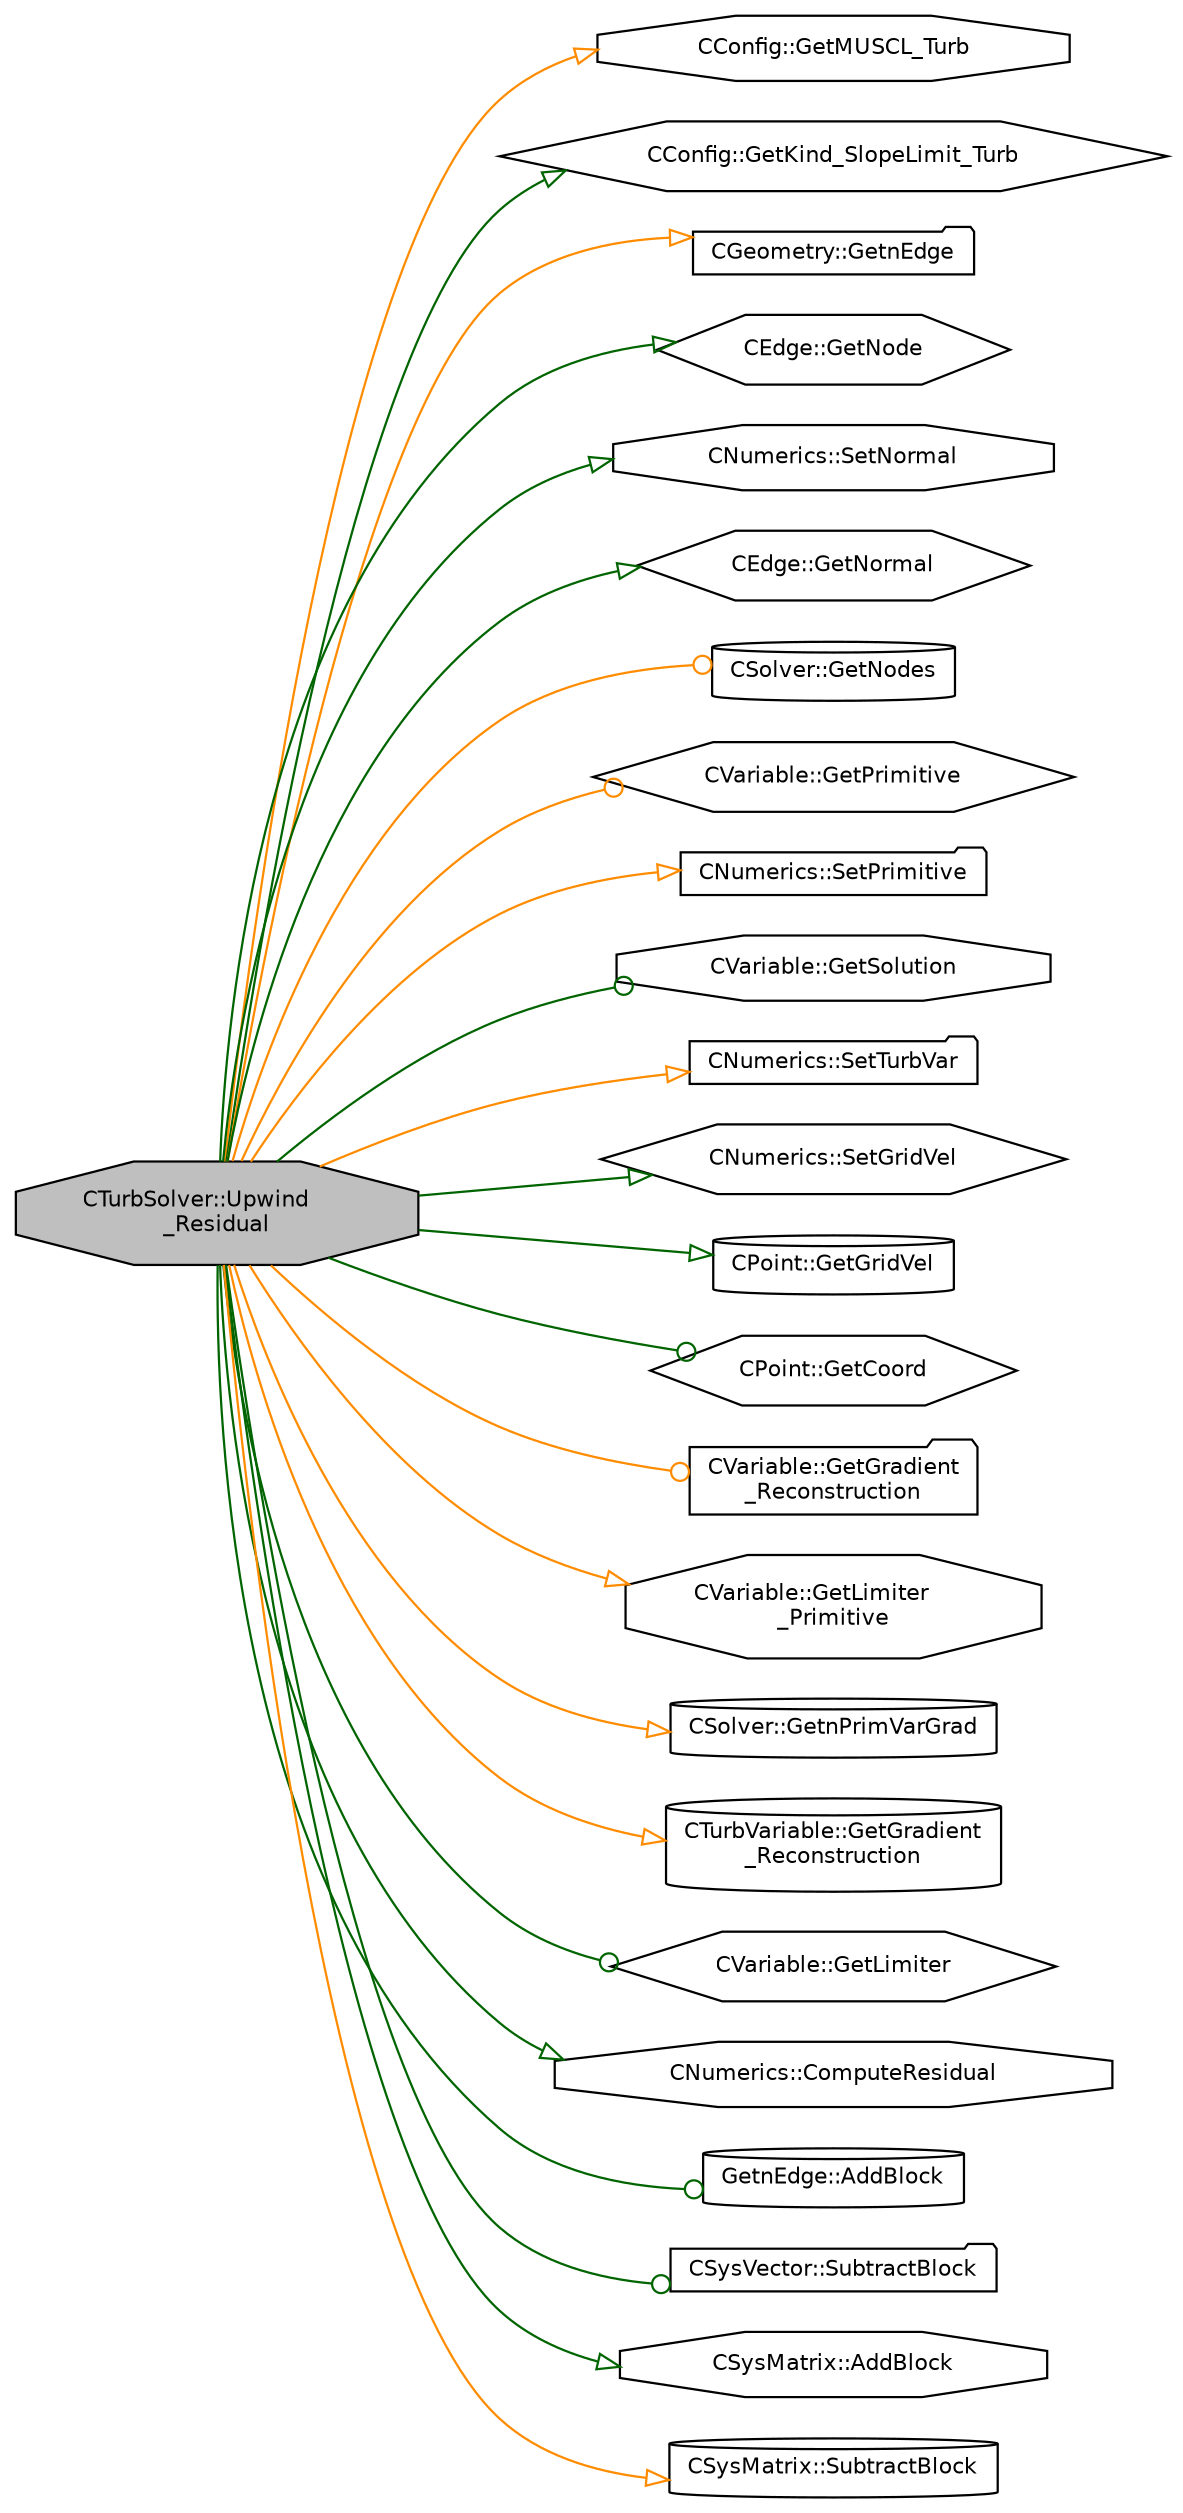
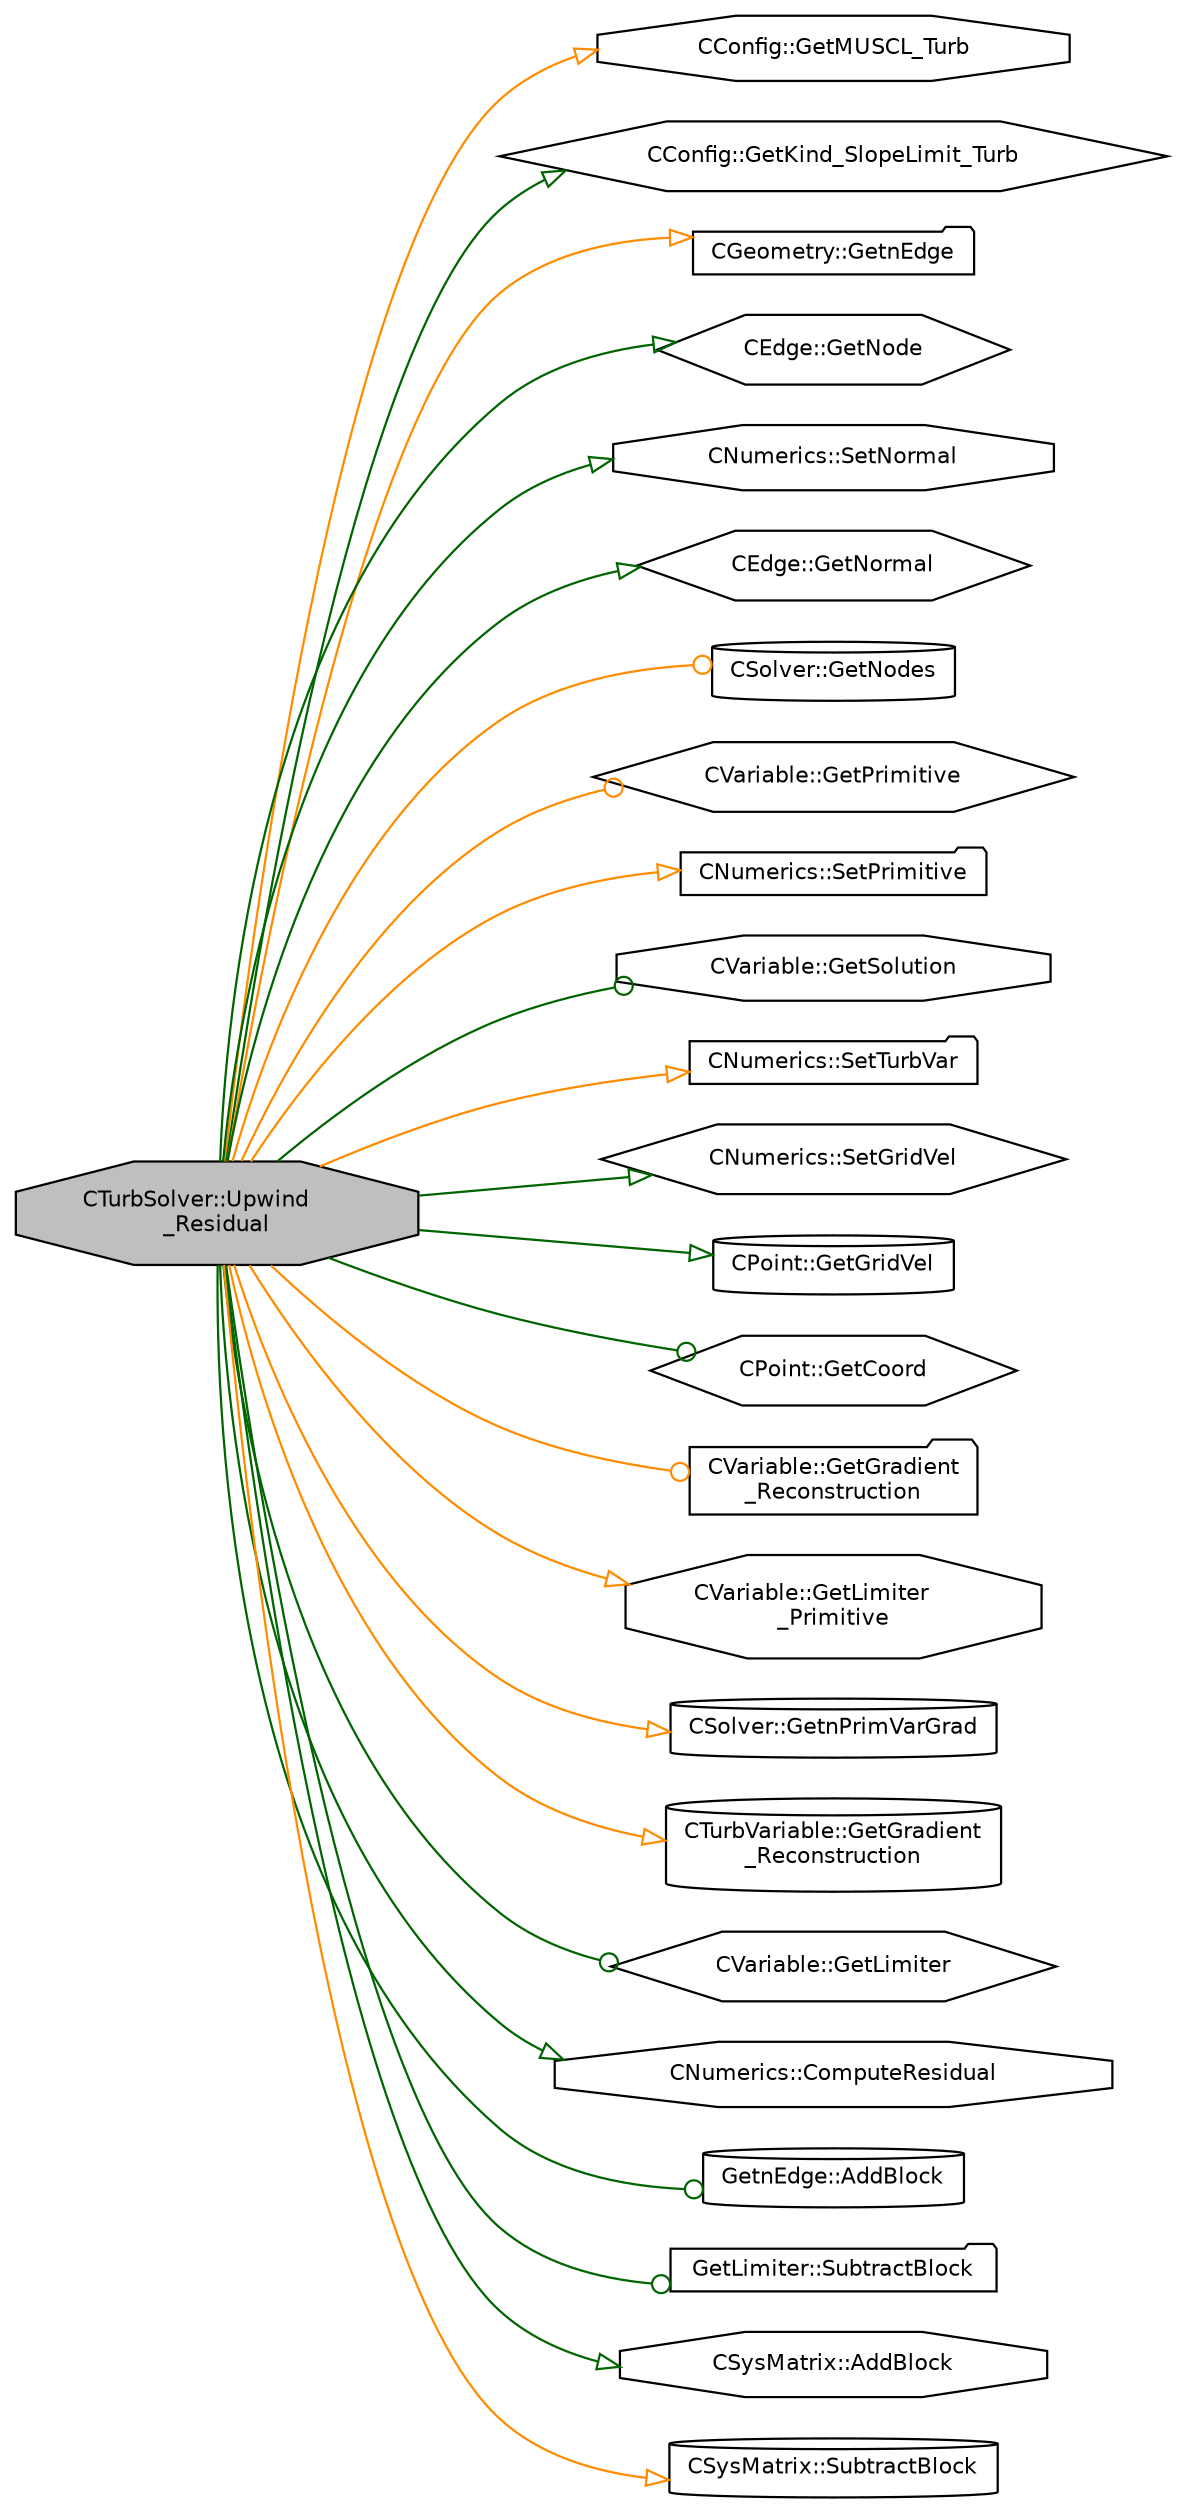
node "CSysVector::SubtractBlock": label "CSysVector::SubtractBlock" -> "GetLimiter::SubtractBlock"
